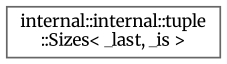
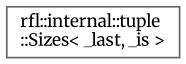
node "internal::internal::tuple ::Sizes< _last, _is >": label "internal::internal::tuple ::Sizes< _last, _is >" -> "rfl::internal::tuple ::Sizes< _last, _is >"
